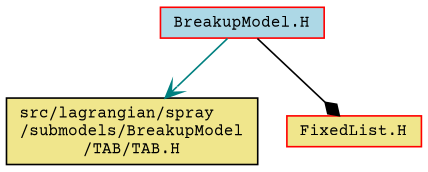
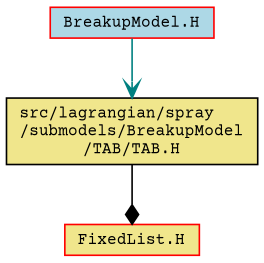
edge "BreakupModel.H" -> "FixedList.H": now "src/lagrangian/spray /submodels/BreakupModel /TAB/TAB.H" -> "FixedList.H"
